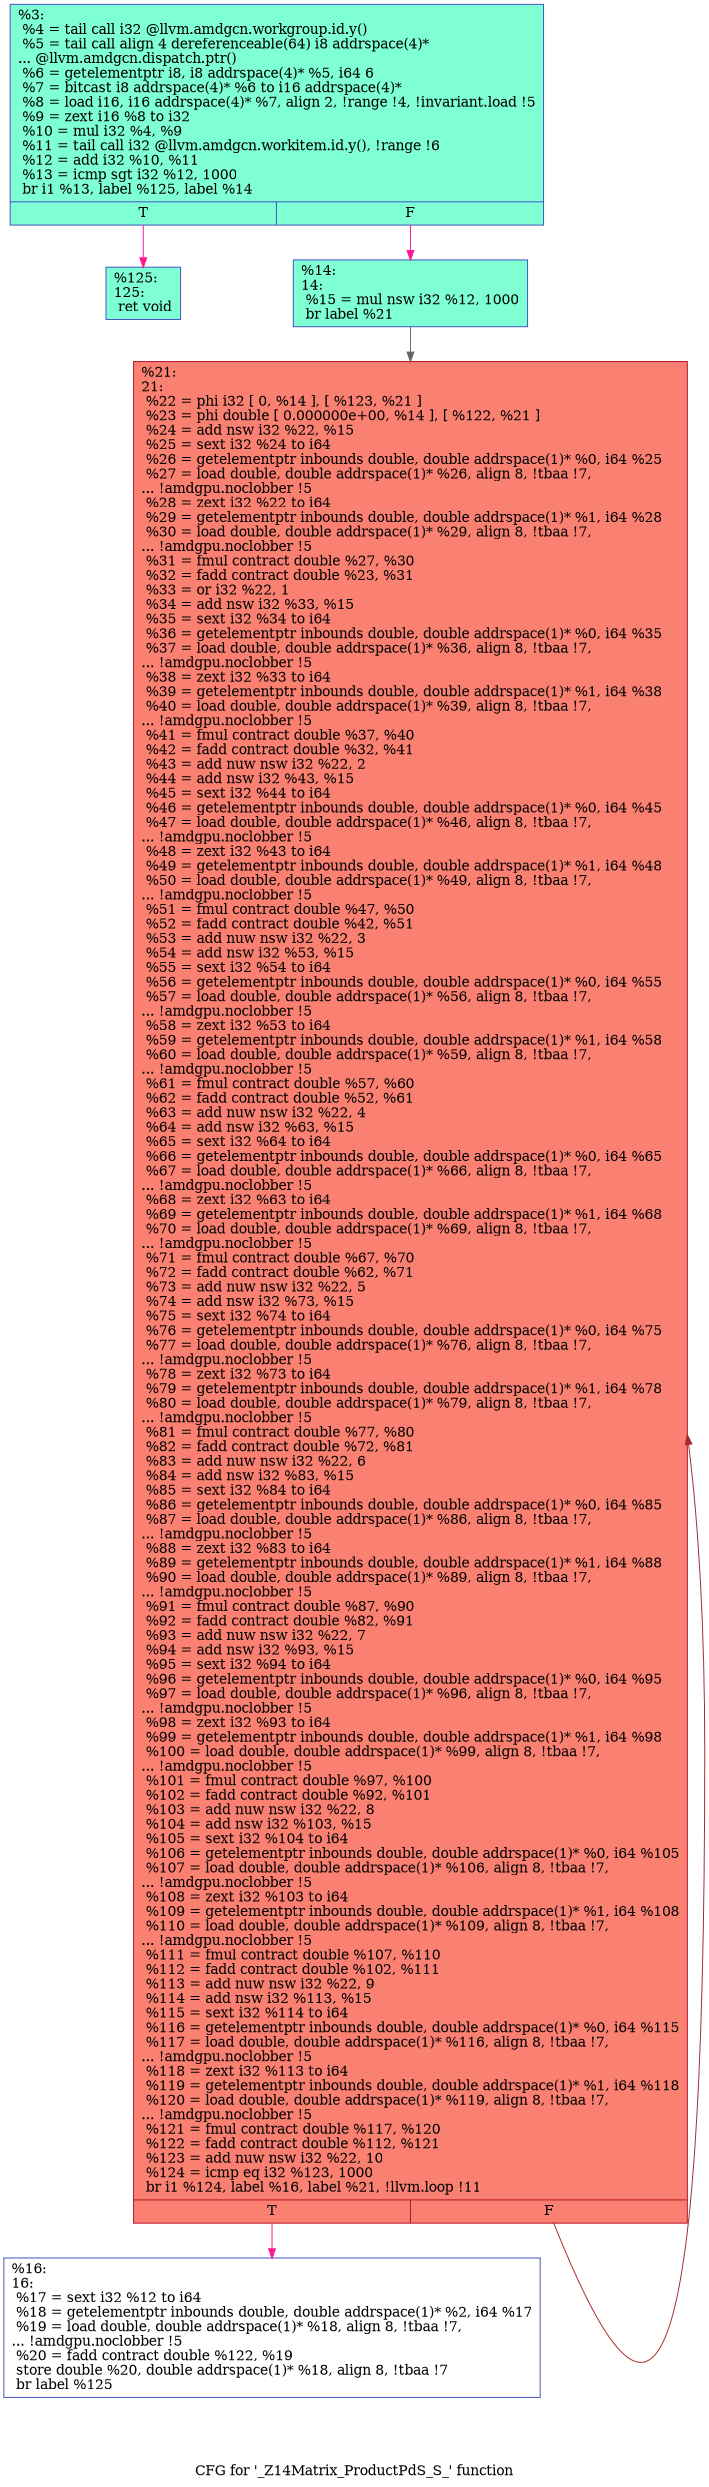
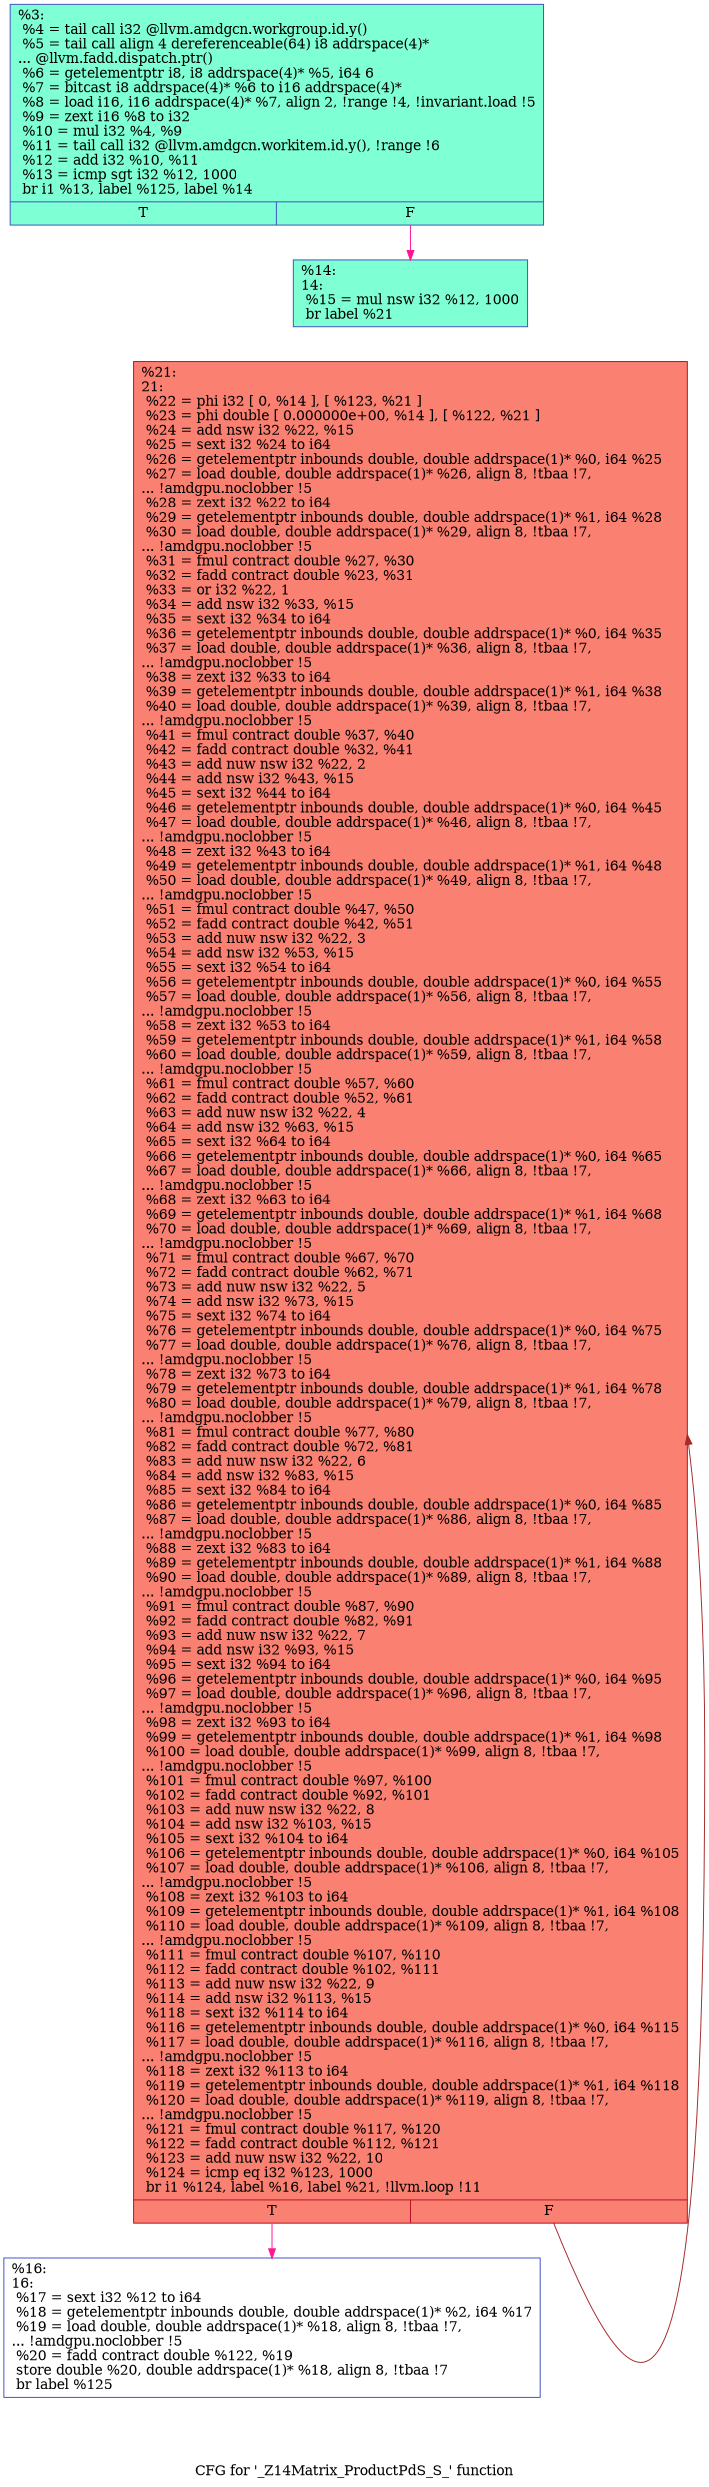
node "%3:": text "... @llvm.amdgcn.dispatch.ptr()" -> "... @llvm.fadd.dispatch.ptr()"
node "%125:": removed
edge "%14:" -> "%21:": removed
node "%21:": text "%115 = sext i32 %114 to i64" -> "%118 = sext i32 %114 to i64"
